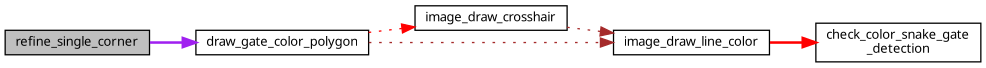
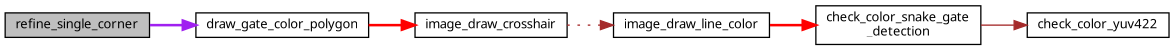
node "check_color_yuv422": added
edge "draw_gate_color_polygon" -> "image_draw_crosshair": style dotted -> bold
edge "draw_gate_color_polygon" -> "image_draw_line_color": removed
